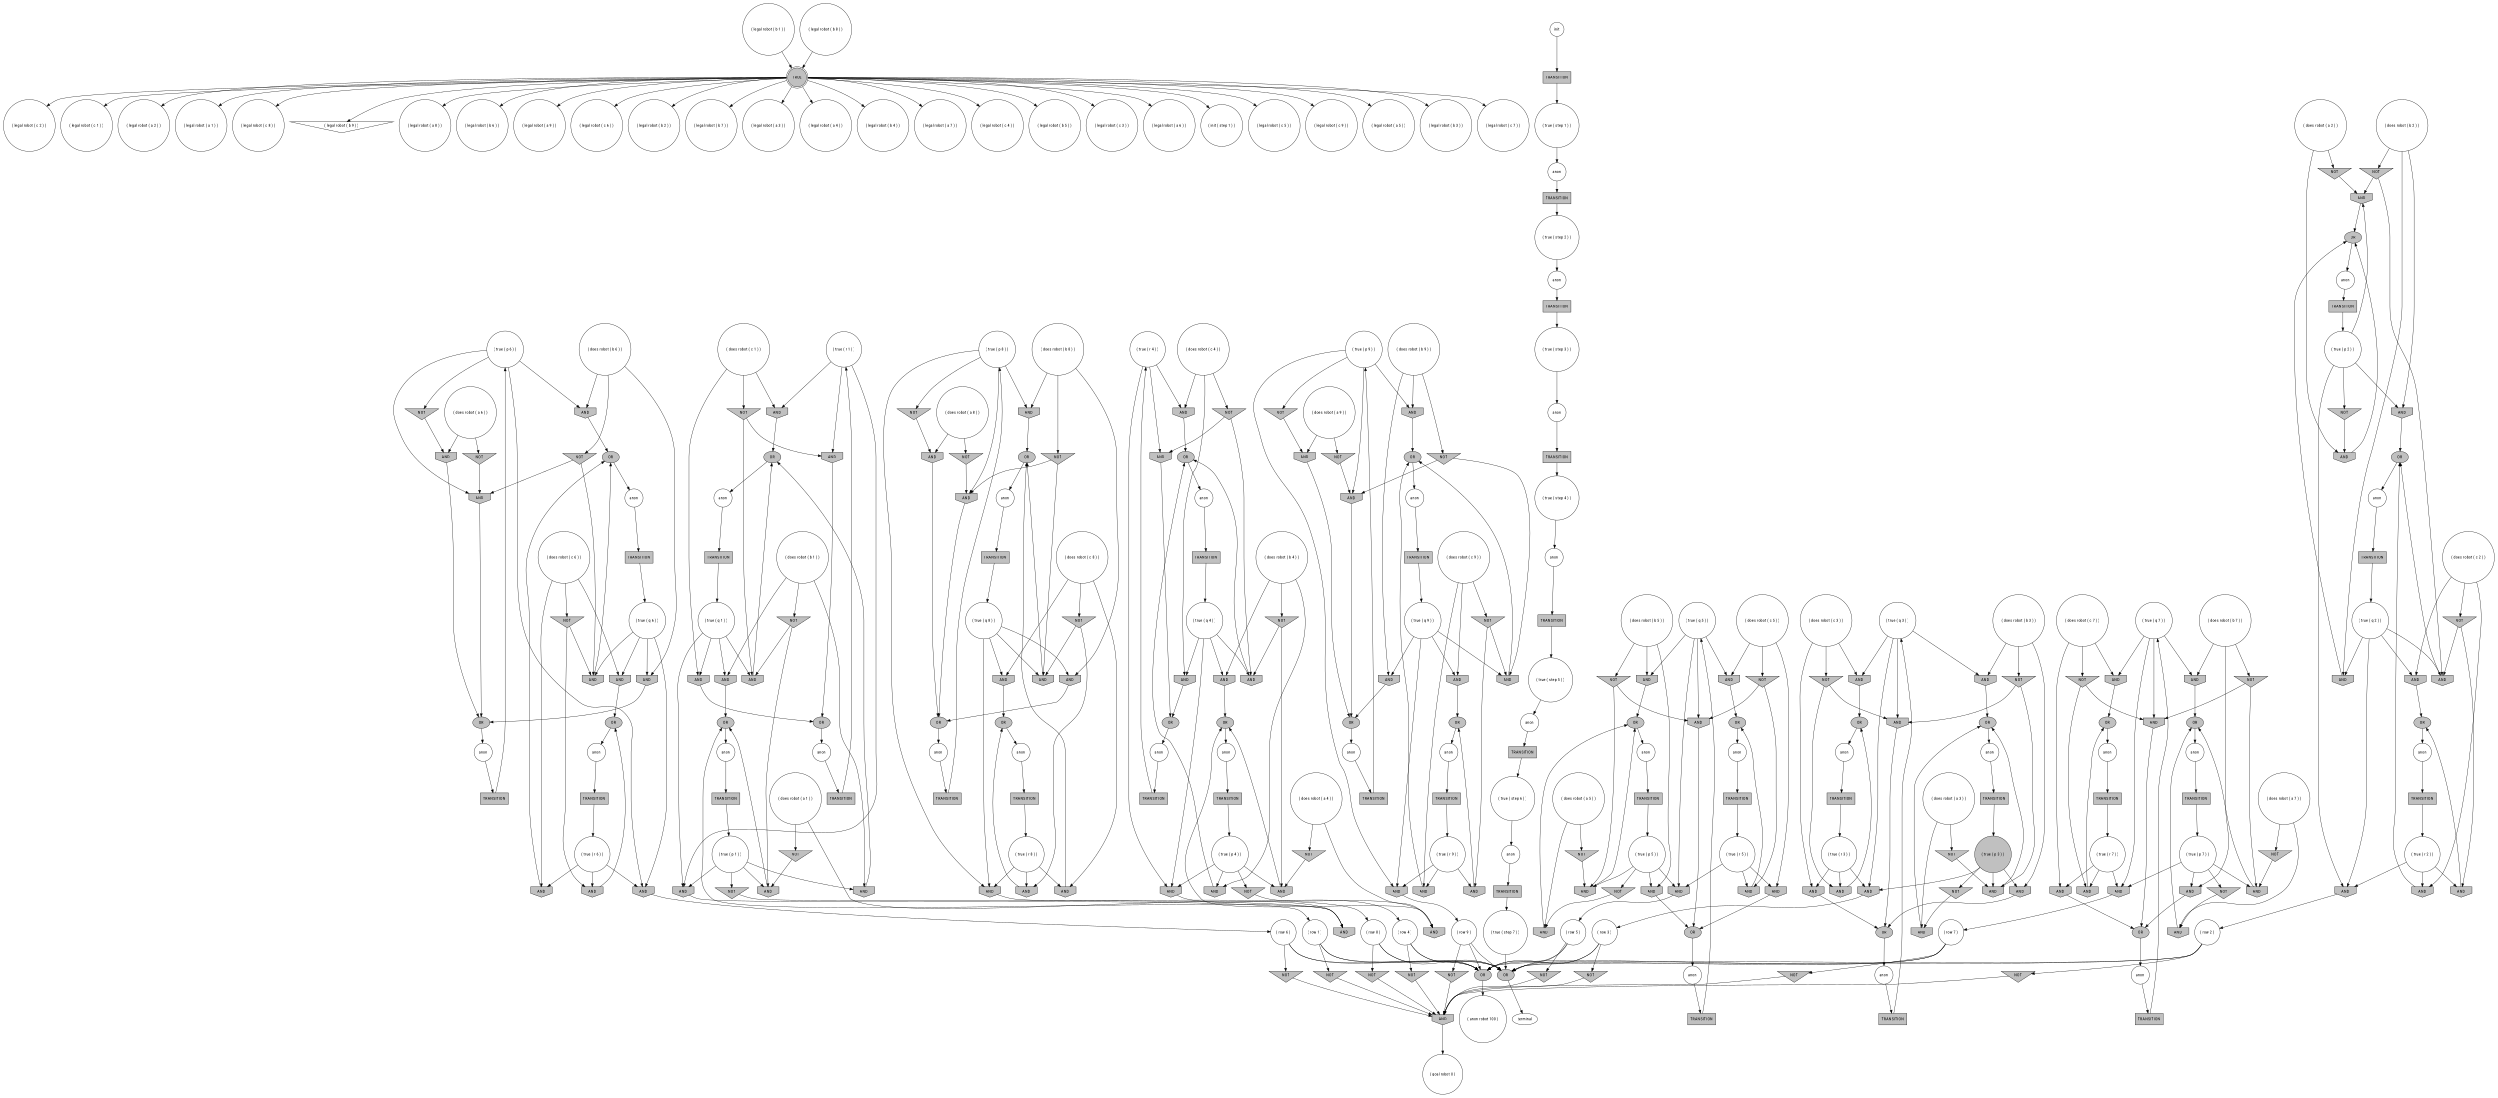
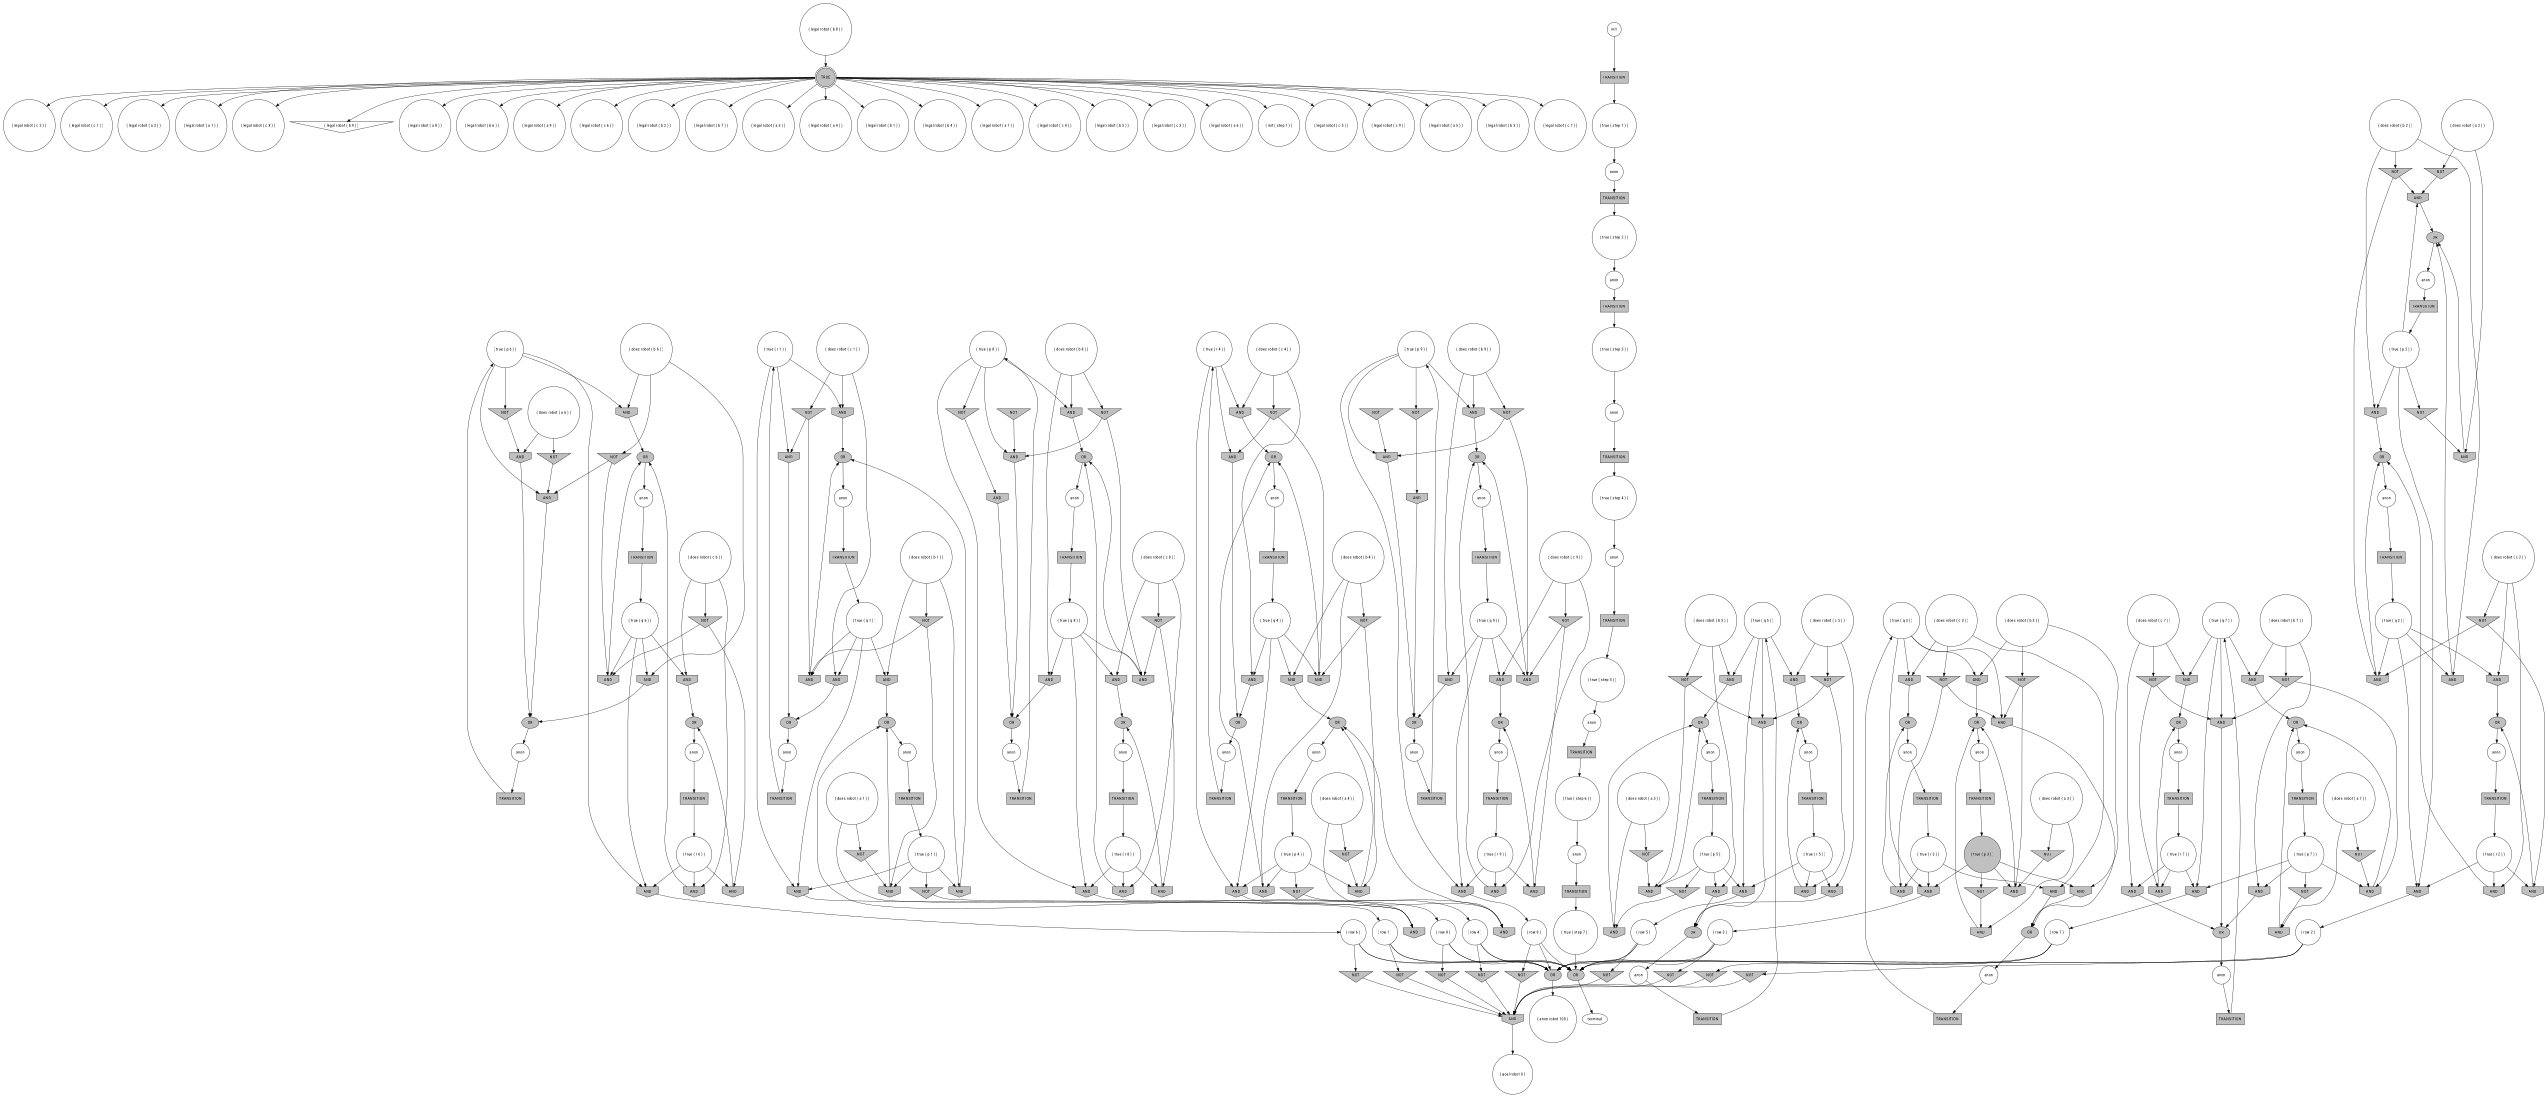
edge "( legal robot ( b 1 ) )" -> "TRUE": reversed
node "( does robot ( a 8 ) )": removed
node "( does robot ( a 9 ) )": removed
